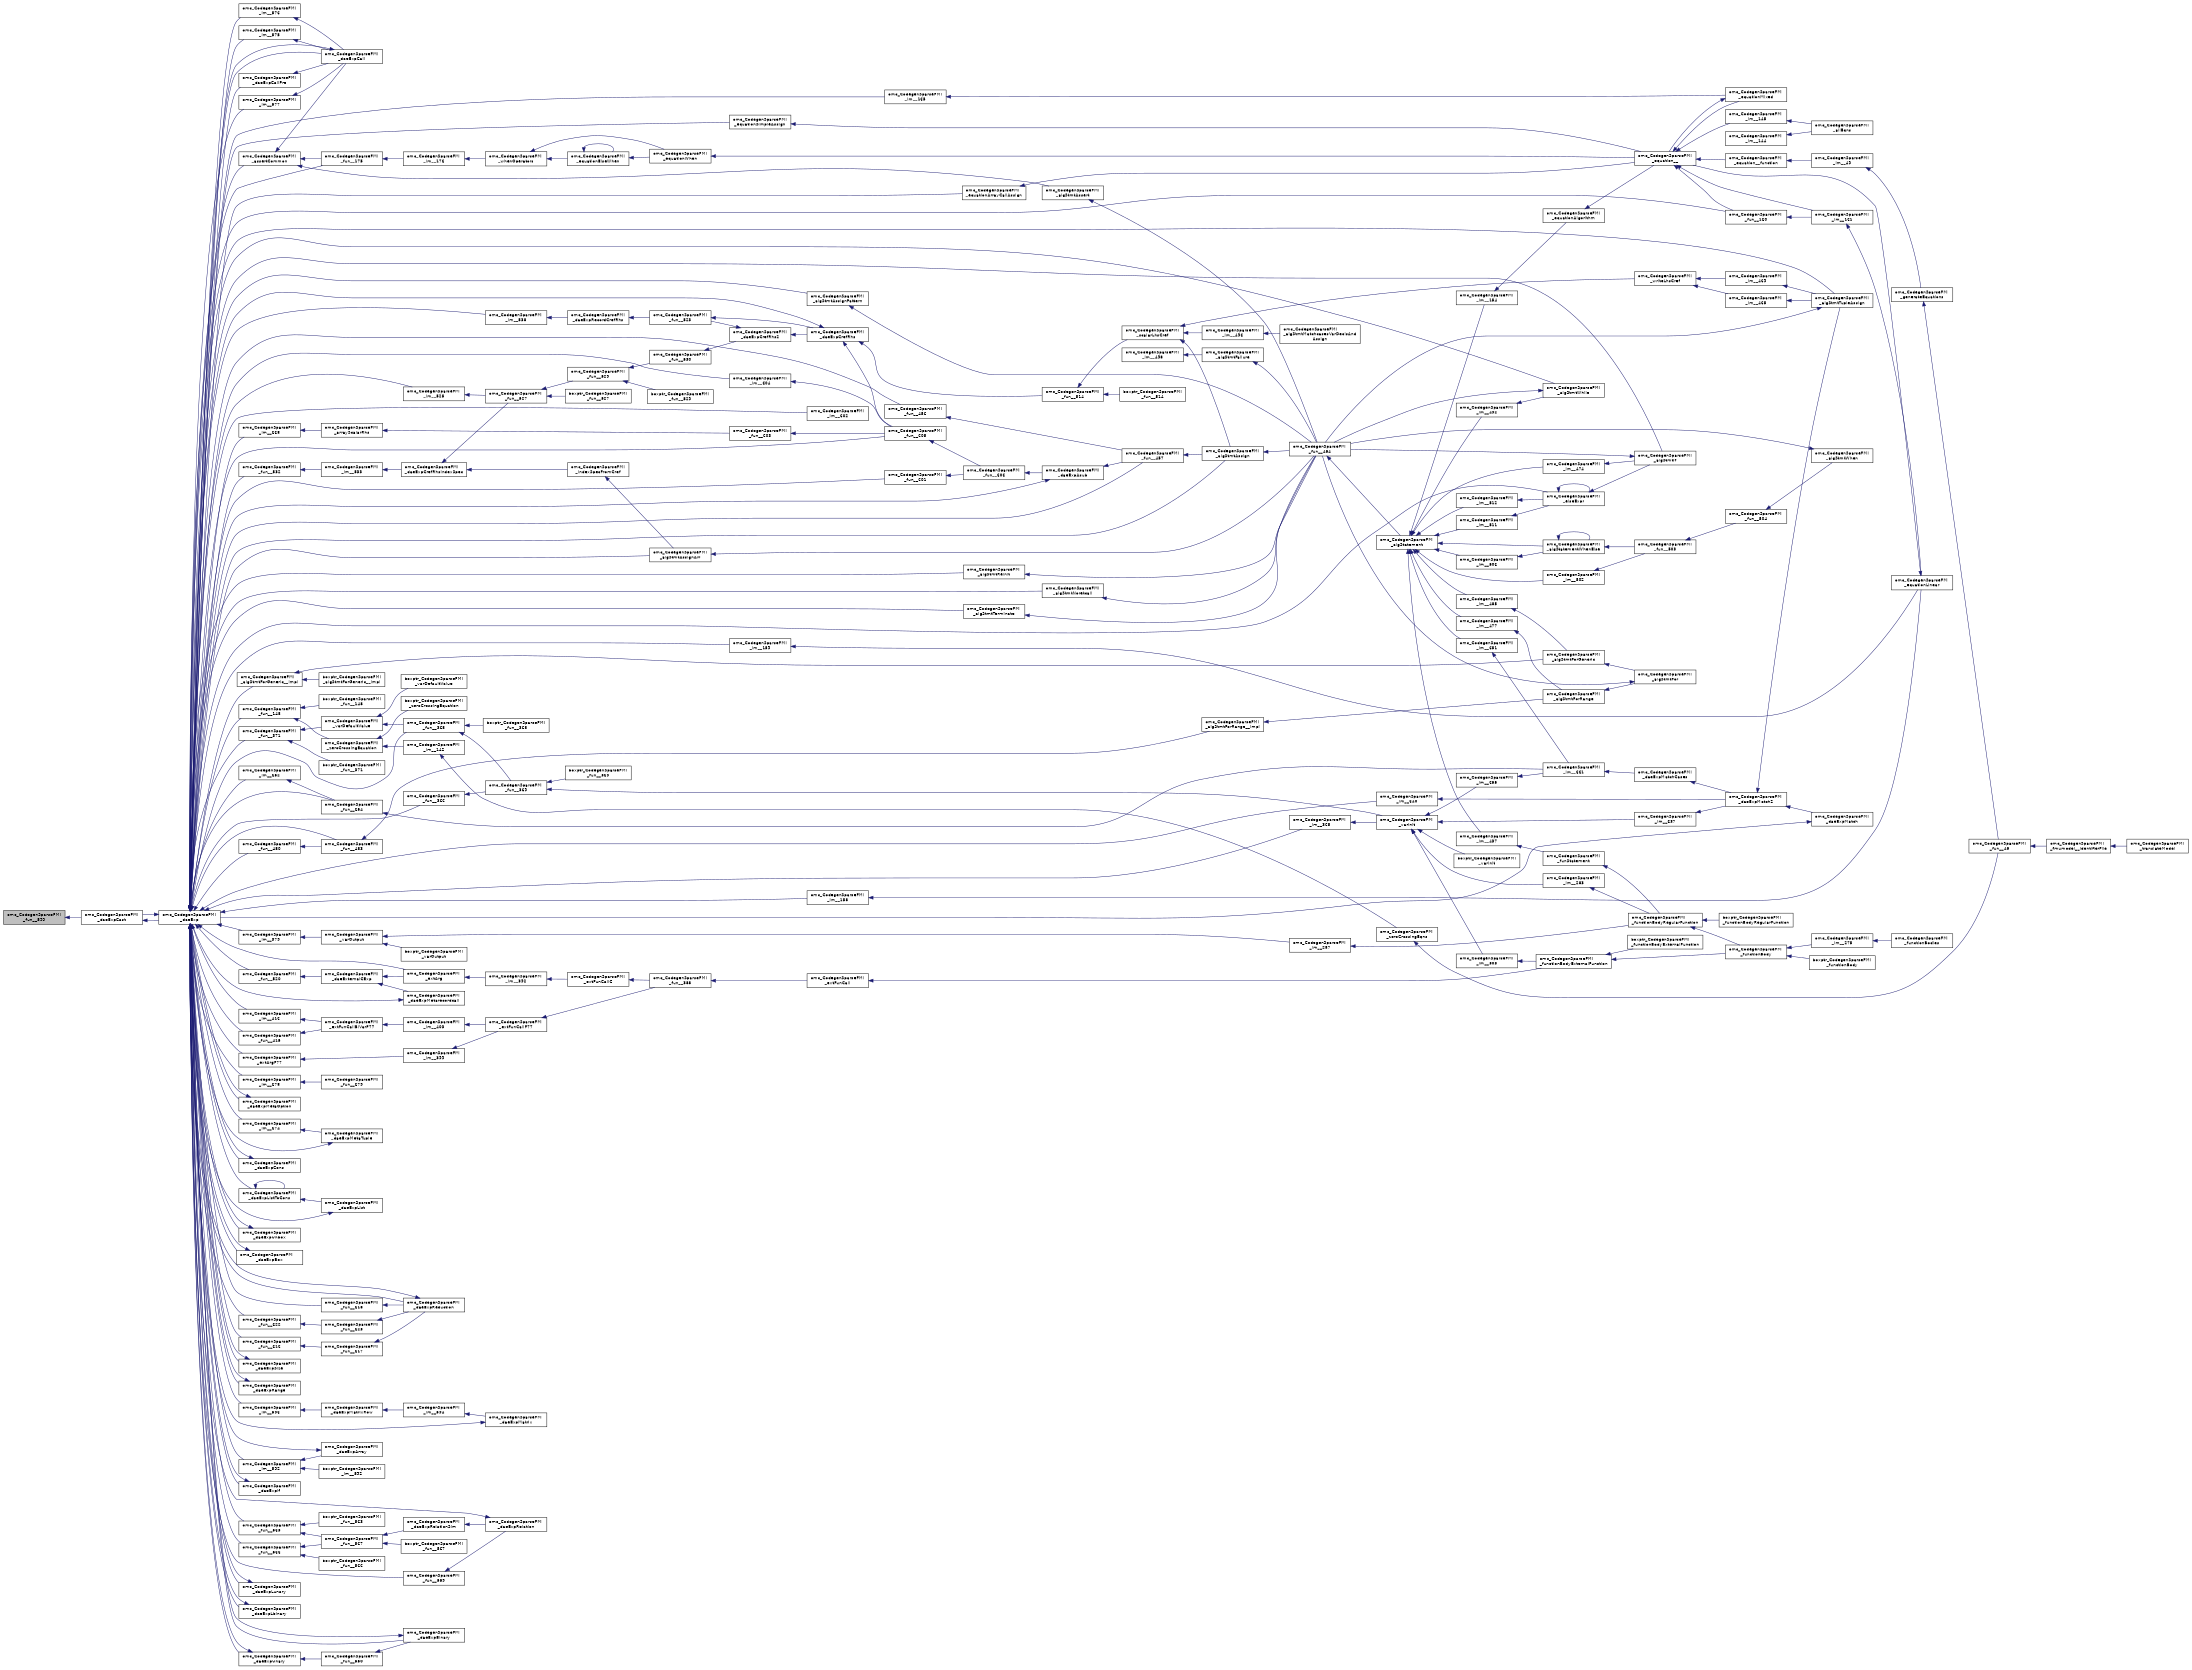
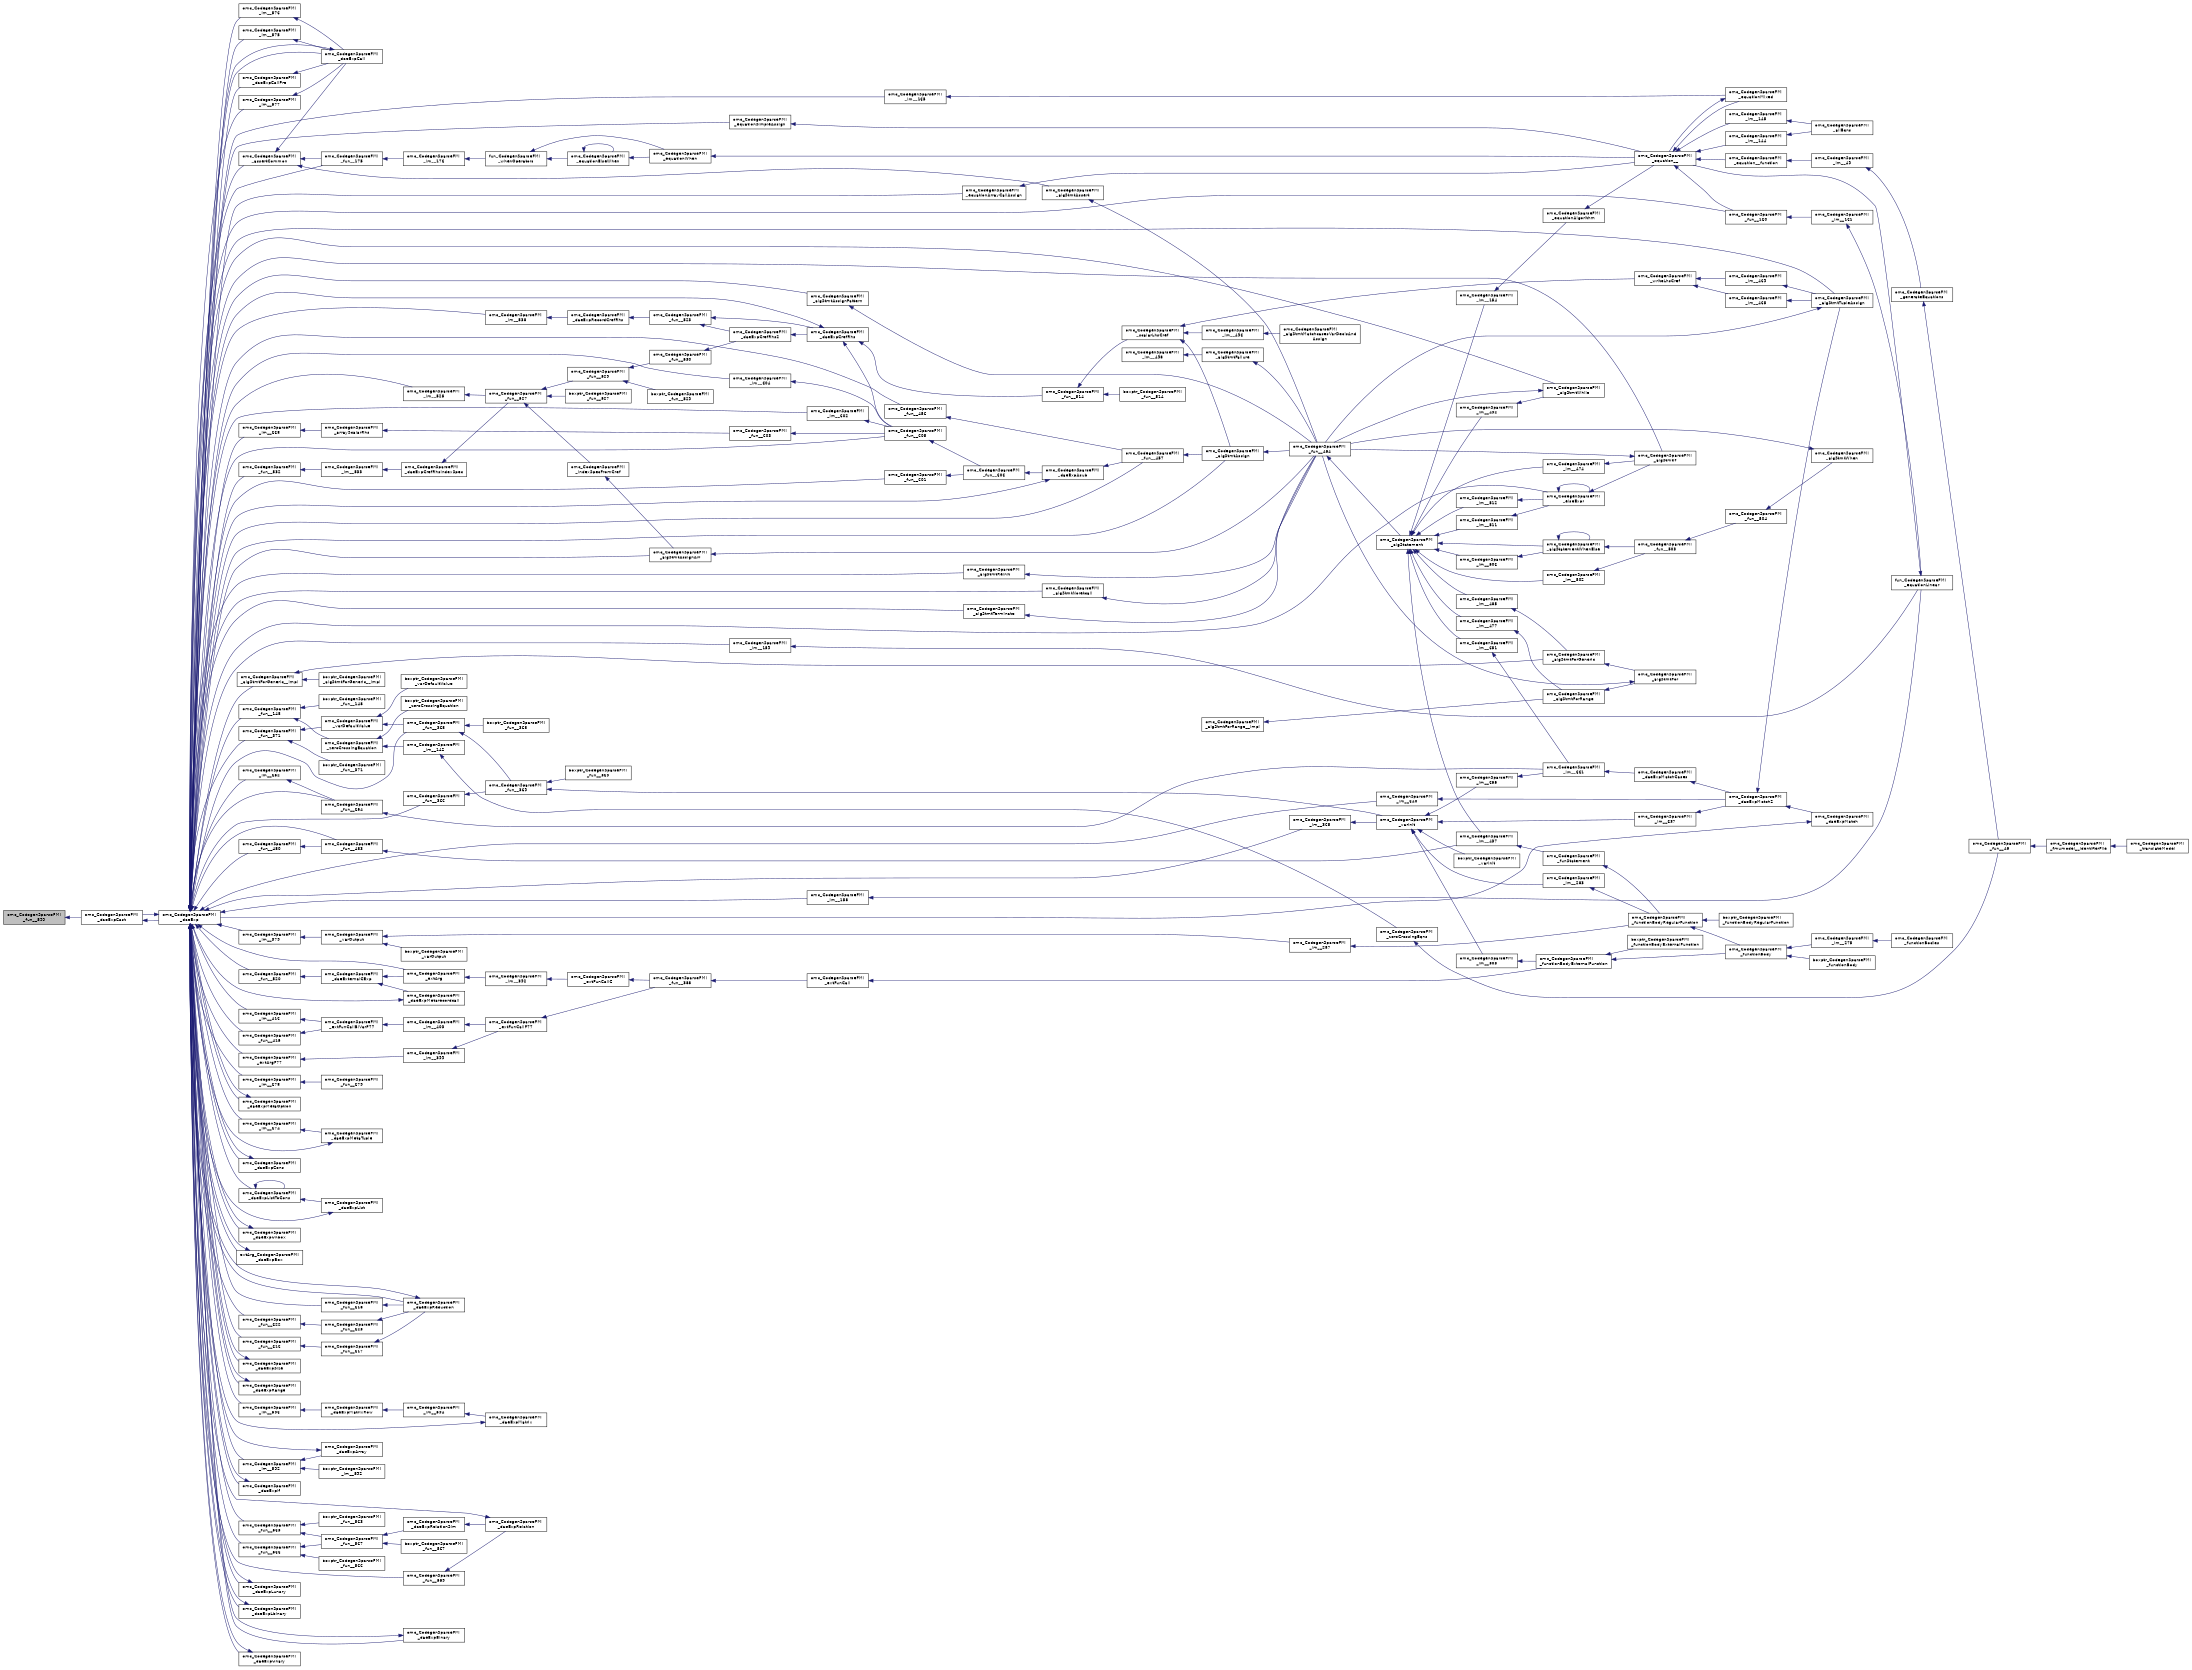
node "omc_CodegenSparseFMI _whenOperators": label "omc_CodegenSparseFMI _whenOperators" -> "fun_CodegenSparseFMI _whenOperators"
edge "omc_CodegenSparseFMI _lm__161" -> "omc_CodegenSparseFMI _equation__": now "omc_CodegenSparseFMI _lm__144" -> "omc_CodegenSparseFMI _equation__"
edge "omc_CodegenSparseFMI _fun__523" -> "omc_CodegenSparseFMI _daeExpCrefRhs2": reversed
edge "omc_CodegenSparseFMI _fun__605" -> "omc_CodegenSparseFMI _lm__602": added
edge "omc_CodegenSparseFMI _indexSpecFromCref" -> "omc_CodegenSparseFMI _daeExpCrefRhsIndexSpec": now "omc_CodegenSparseFMI _indexSpecFromCref" -> "omc_CodegenSparseFMI _fun__527"
node "omc_CodegenSparseFMI _equationLinear": label "omc_CodegenSparseFMI _equationLinear" -> "fun_CodegenSparseFMI _equationLinear"
edge "omc_CodegenSparseFMI _algStmtForRange__impl" -> "omc_CodegenSparseFMI _fun__483": now "omc_CodegenSparseFMI _lm__437" -> "omc_CodegenSparseFMI _fun__483"
node "omc_CodegenSparseFMI _daeExpBox": label "omc_CodegenSparseFMI _daeExpBox" -> "extArg_CodegenSparseFMI _daeExpBox"
node "omc_CodegenSparseFMI _fun__550": removed
